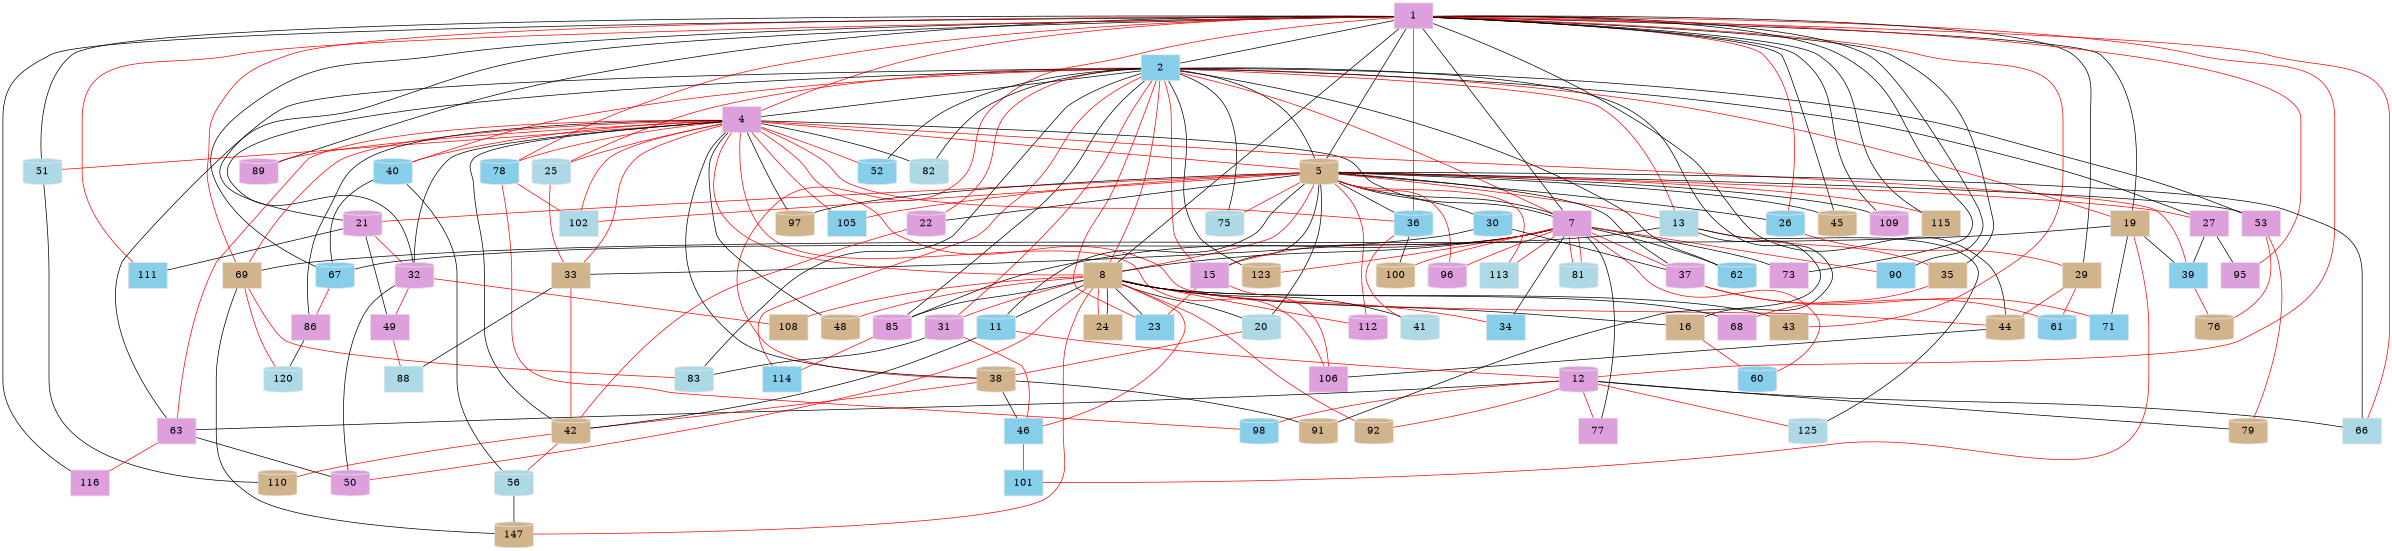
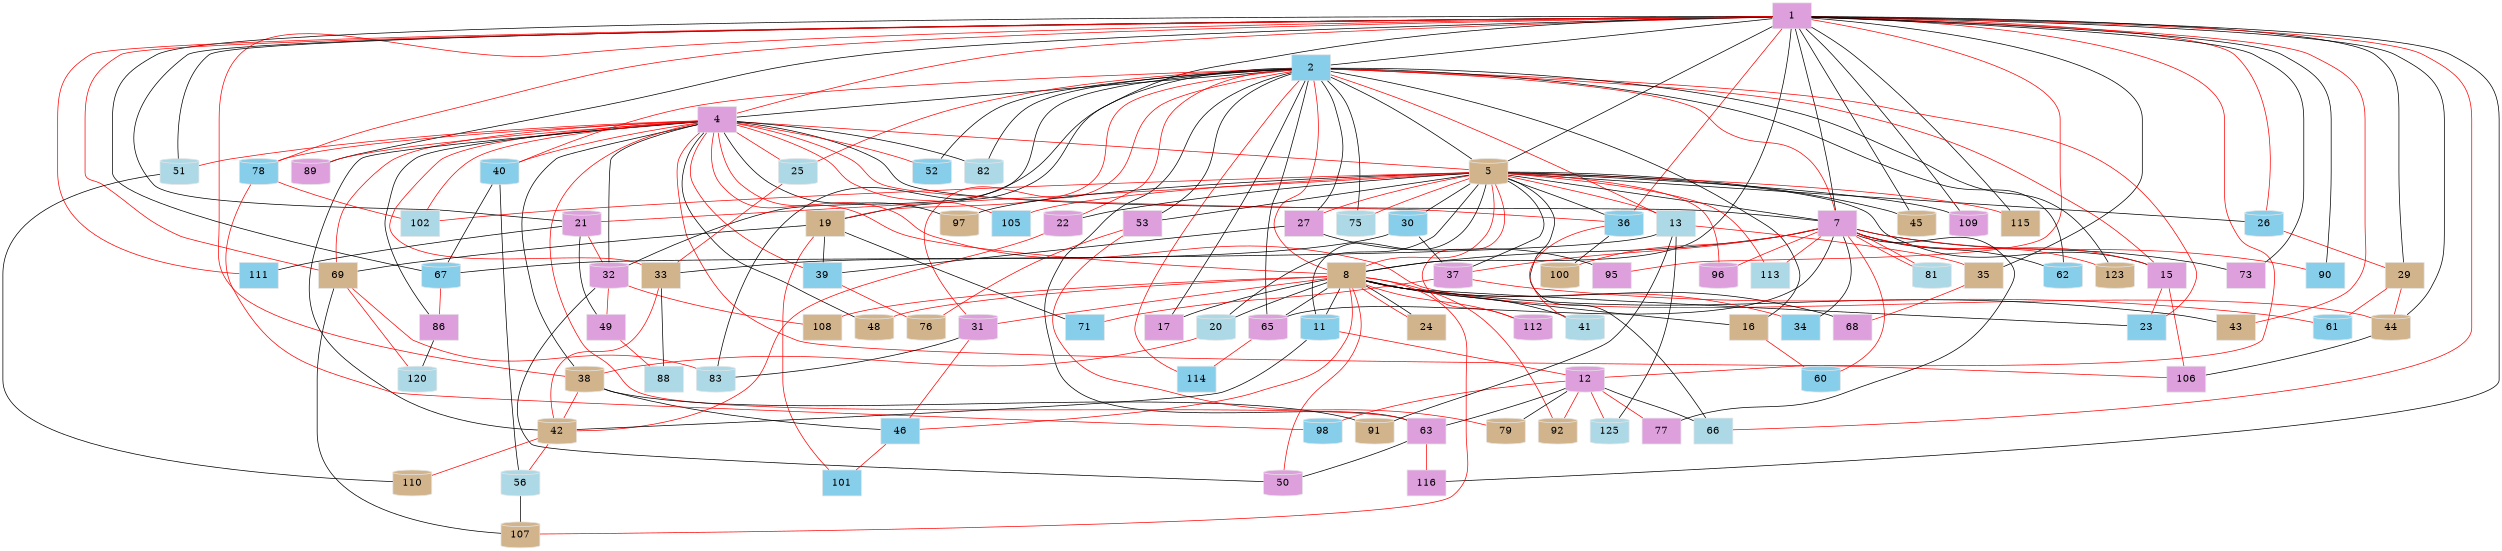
node "85": label "85" -> "65"
node "17": added
node "147": label "147" -> "107"
